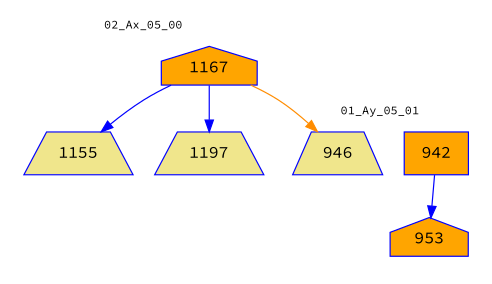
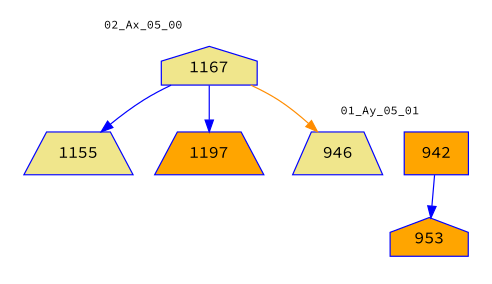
node "1167": fillcolor orange -> khaki
node "1197": fillcolor khaki -> orange
